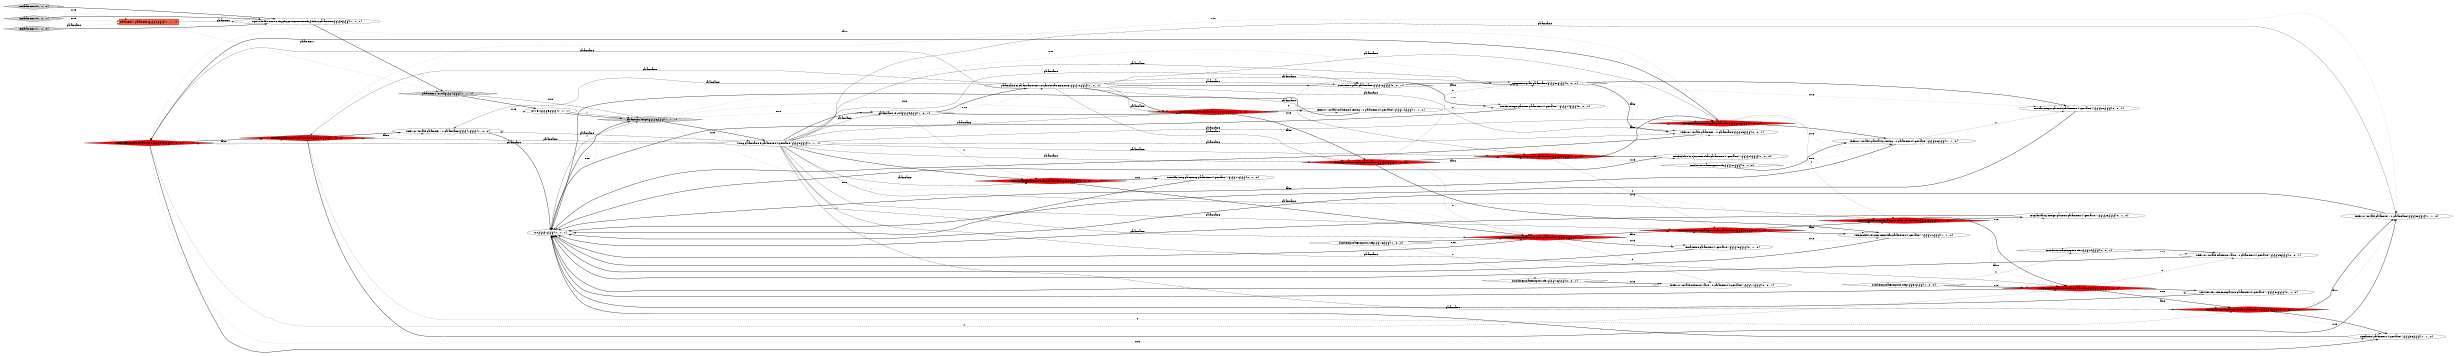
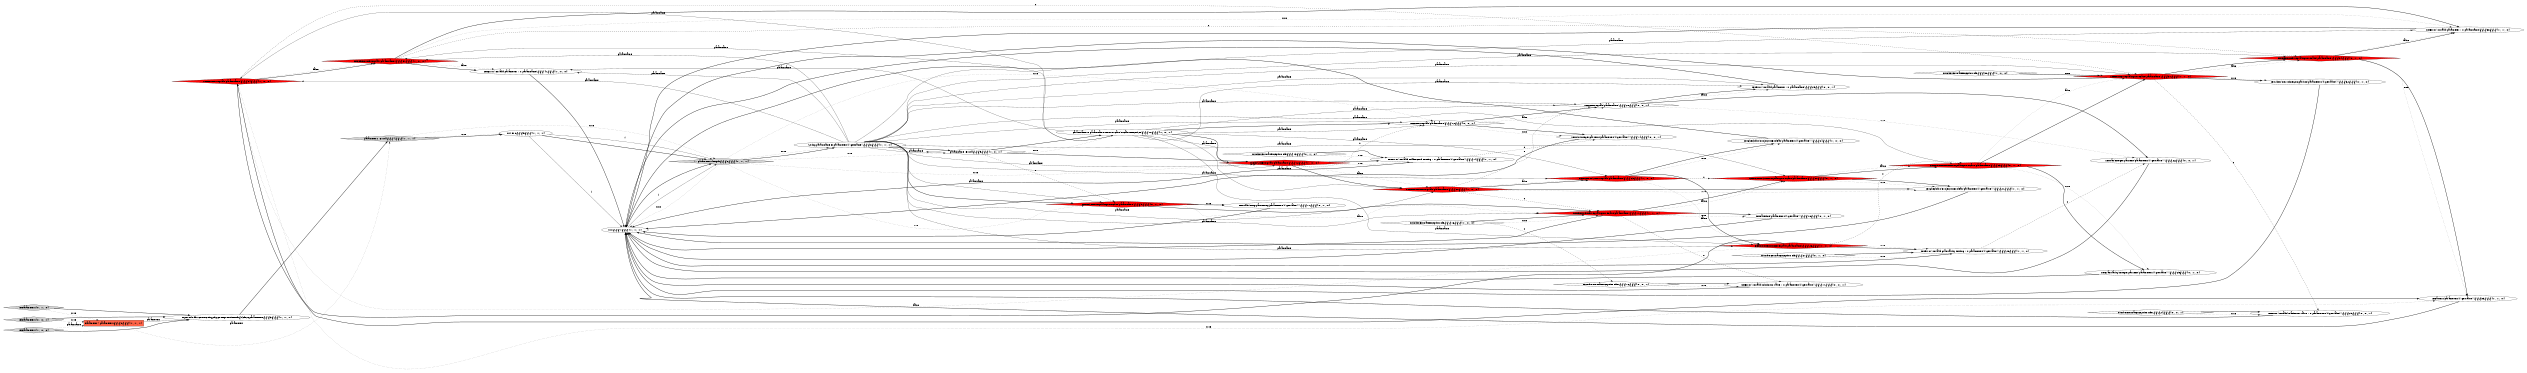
edge "i < parameters.length@@@6@@@['1', '1', '1']" -> "MAX_KEY.equals(paramname)@@@20@@@['0', '0', '1']": now "i < parameters.length@@@6@@@['1', '1', '1']" -> "MIN_KEY.equals(paramname)@@@12@@@['0', '0', '1']"
edge "parameters != null@@@4@@@['1', '1', '1']" -> "i < parameters.length@@@6@@@['1', '1', '1']": style solid -> dotted
node "NumberFormatException nfe@@@13@@@['0', '1', '0']": added
edge "int i = 0@@@5@@@['1', '1', '1']" -> "i++@@@7@@@['1', '1', '1']": added, label "i"
edge "NumberFormatException nfe@@@30@@@['1', '0', '0']" -> "NumberFormatException nfe1@@@24@@@['0', '0', '1']": removed, label "0"
